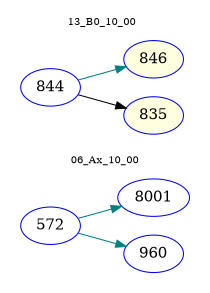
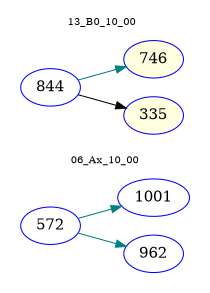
node "846": label "846" -> "746"
node "835": label "835" -> "335"
node "8001": label "8001" -> "1001"
node "960": label "960" -> "962"
